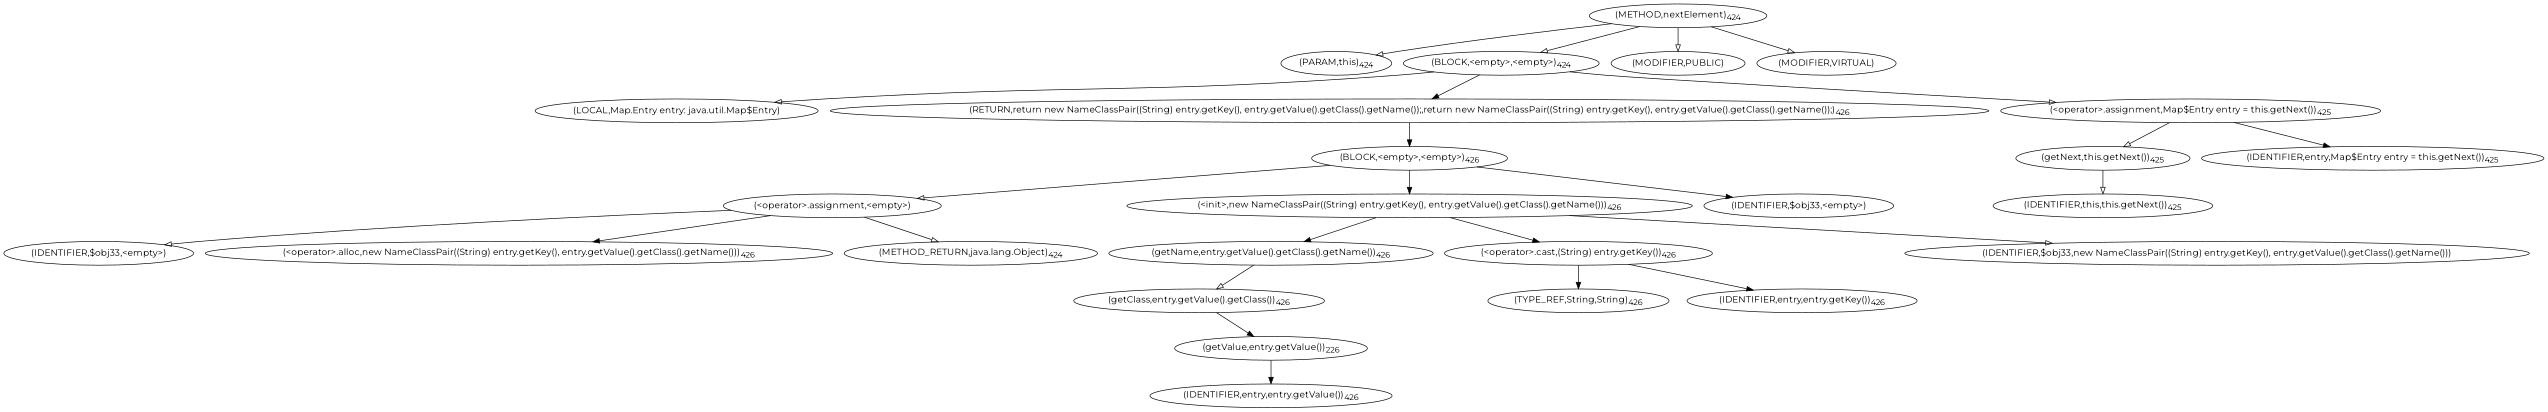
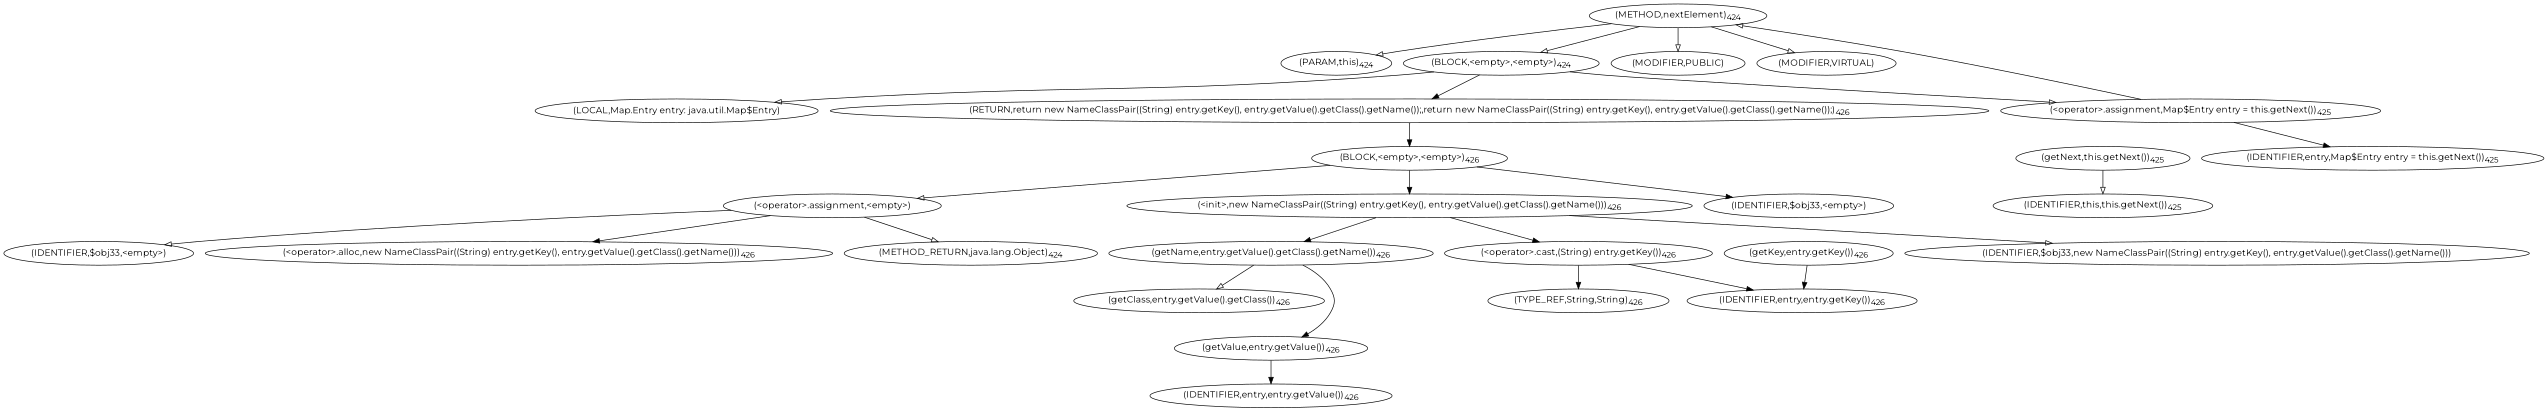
edge "(<operator>.assignment,Map$Entry entry = this.getNext())" -> "(getNext,this.getNext())": now "(<operator>.assignment,Map$Entry entry = this.getNext())" -> "(METHOD,nextElement)"
node "(getKey,entry.getKey())": added
edge "(getClass,entry.getValue().getClass())" -> "(getValue,entry.getValue())": now "(getName,entry.getValue().getClass().getName())" -> "(getValue,entry.getValue())"
node "(getValue,entry.getValue())": text "226" -> "426"
